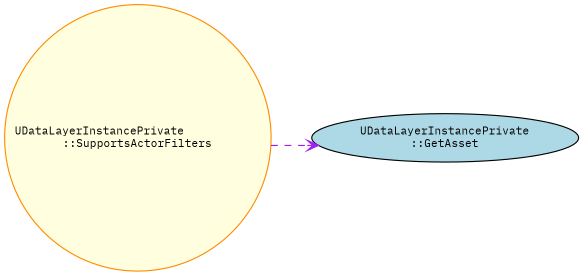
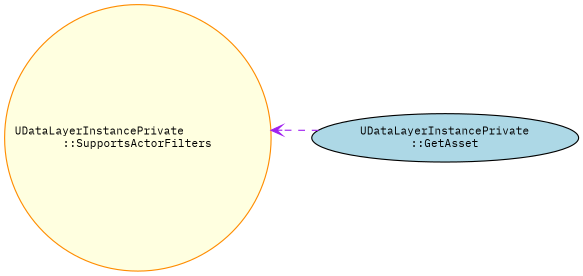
edge "UDataLayerInstancePrivate ::SupportsActorFilters" -> "UDataLayerInstancePrivate ::GetAsset": reversed
